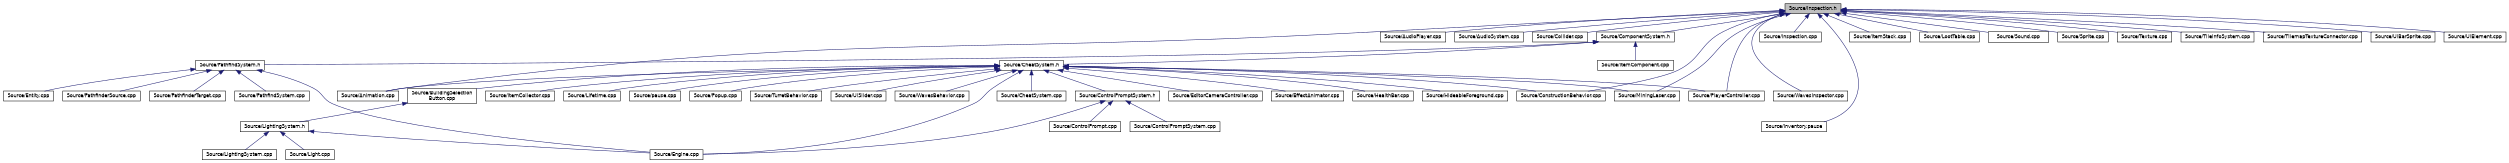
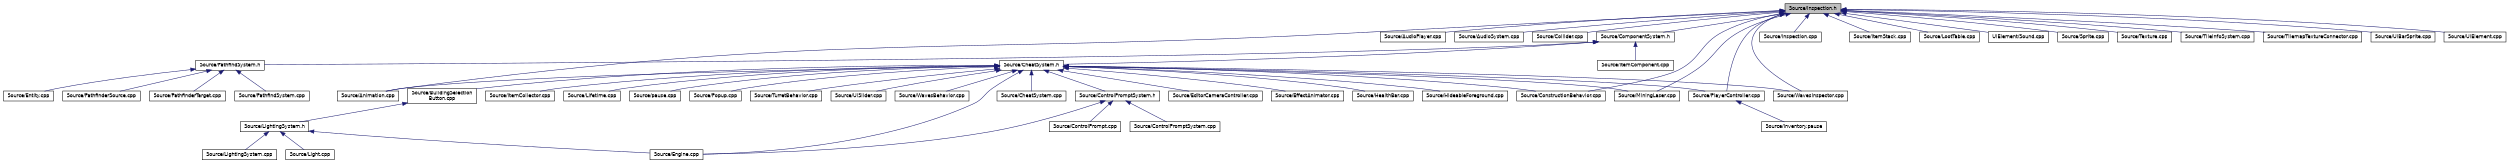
node "Source/Sound.cpp": label "Source/Sound.cpp" -> "UiElement/Sound.cpp"
edge "Source/Inventory.pause" -> "Source/Inspection.h": now "Source/Inventory.pause" -> "Source/PlayerController.cpp"
edge "Source/WavesInspector.cpp" -> "Source/CheatSystem.h": added
edge "Source/Engine.cpp" -> "Source/PathfindSystem.h": removed
